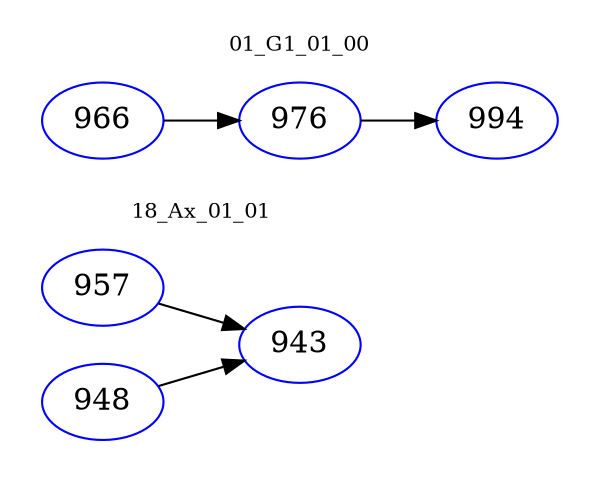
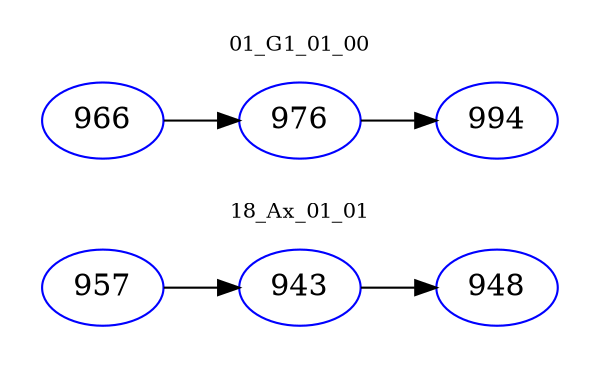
edge "948" -> "943": reversed
